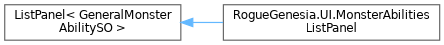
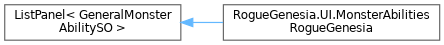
node "RogueGenesia.UI.MonsterAbilities ListPanel": label "RogueGenesia.UI.MonsterAbilities ListPanel" -> "RogueGenesia.UI.MonsterAbilities RogueGenesia"
